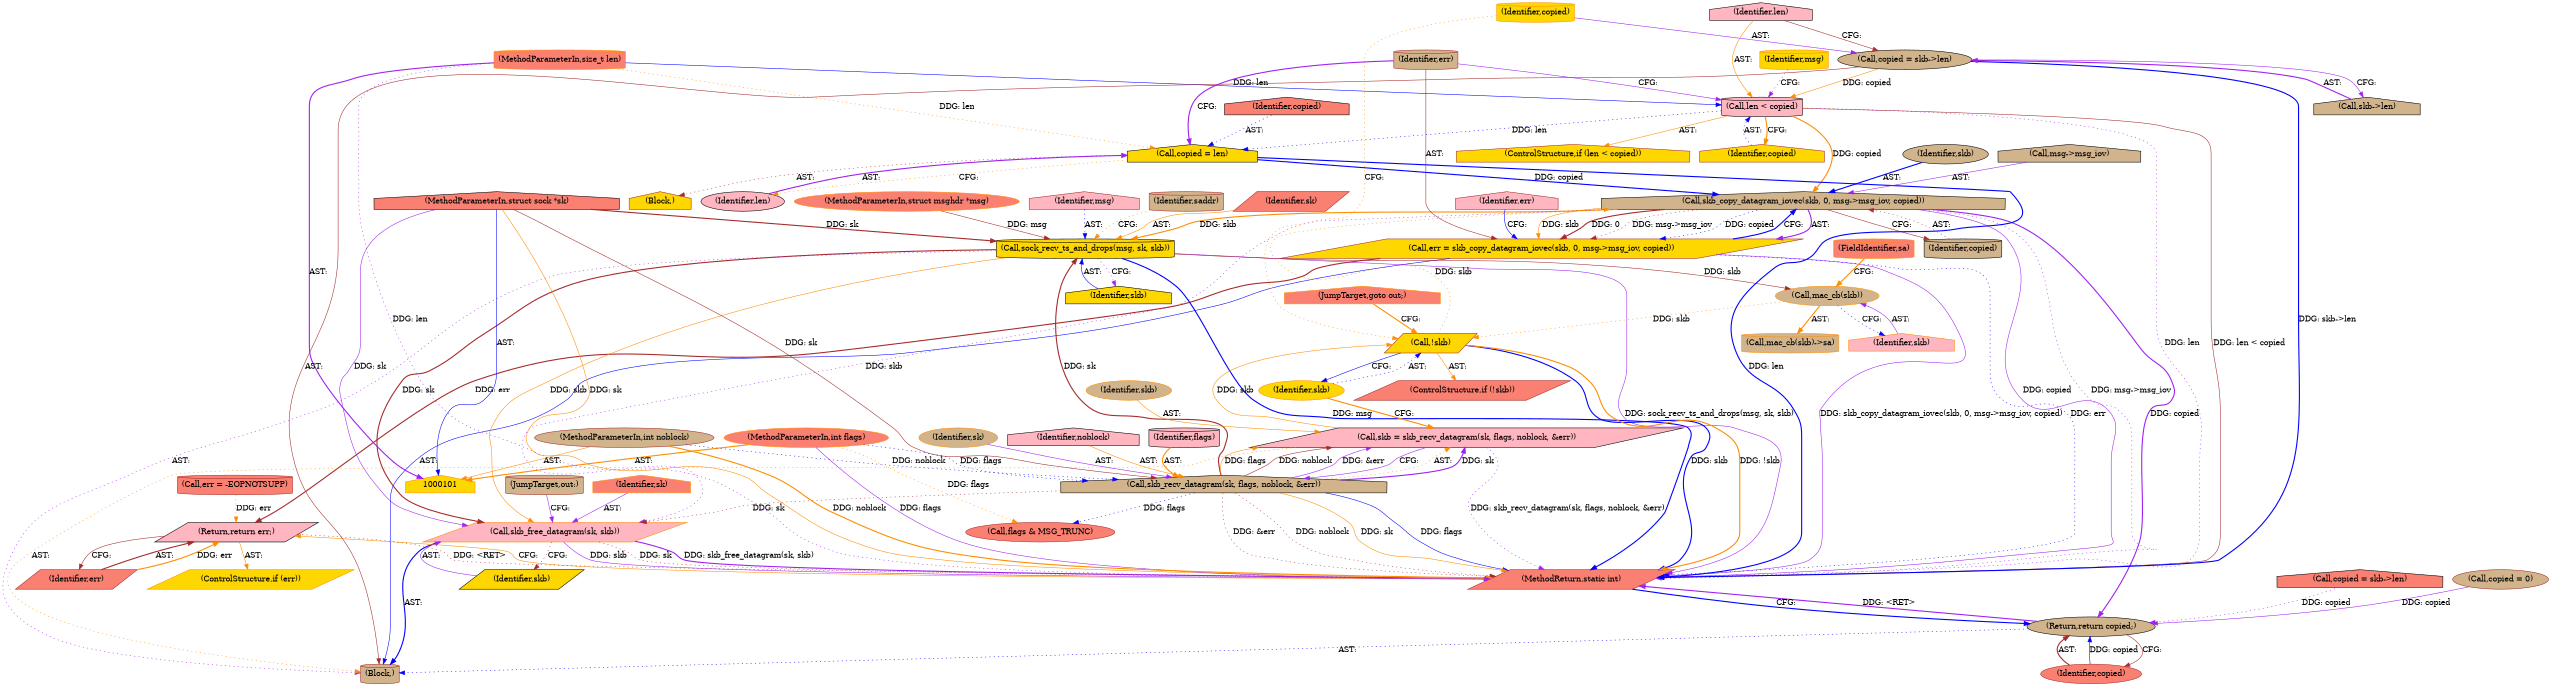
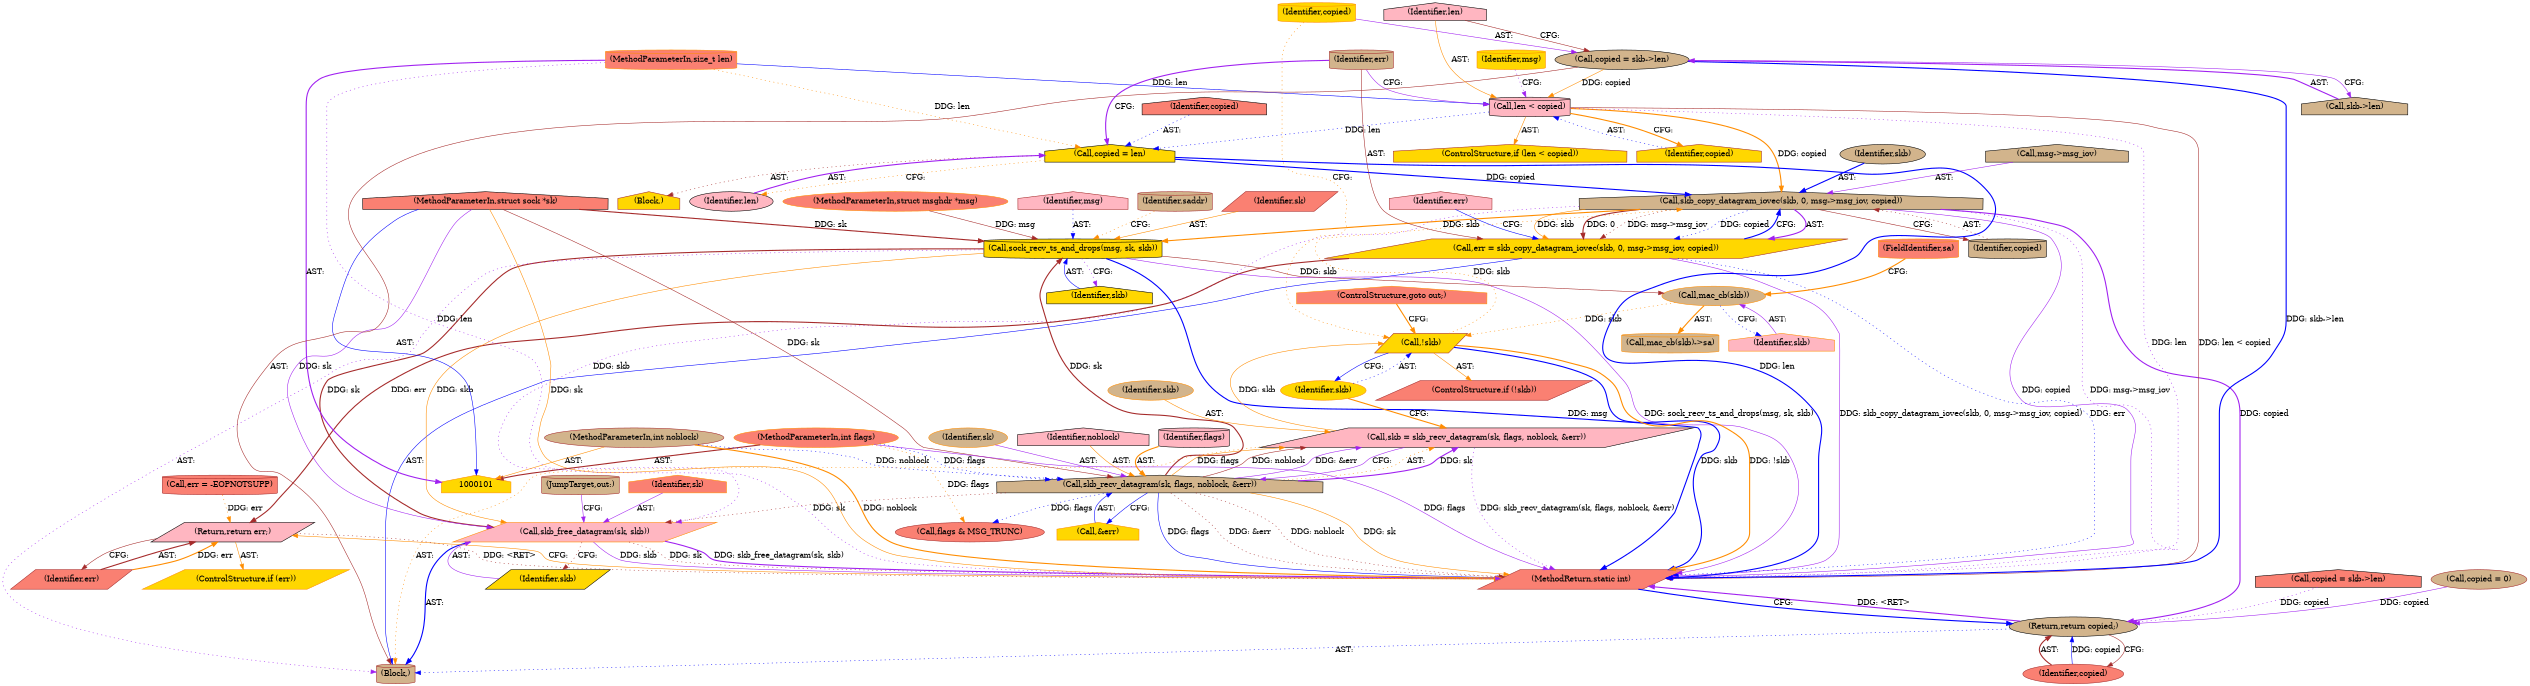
node "(JumpTarget,goto out;)": label "(JumpTarget,goto out;)" -> "(ControlStructure,goto out;)"
edge "(MethodParameterIn,int flags)" -> "1000101": color darkorange -> brown
node "(Call,&err)": added
